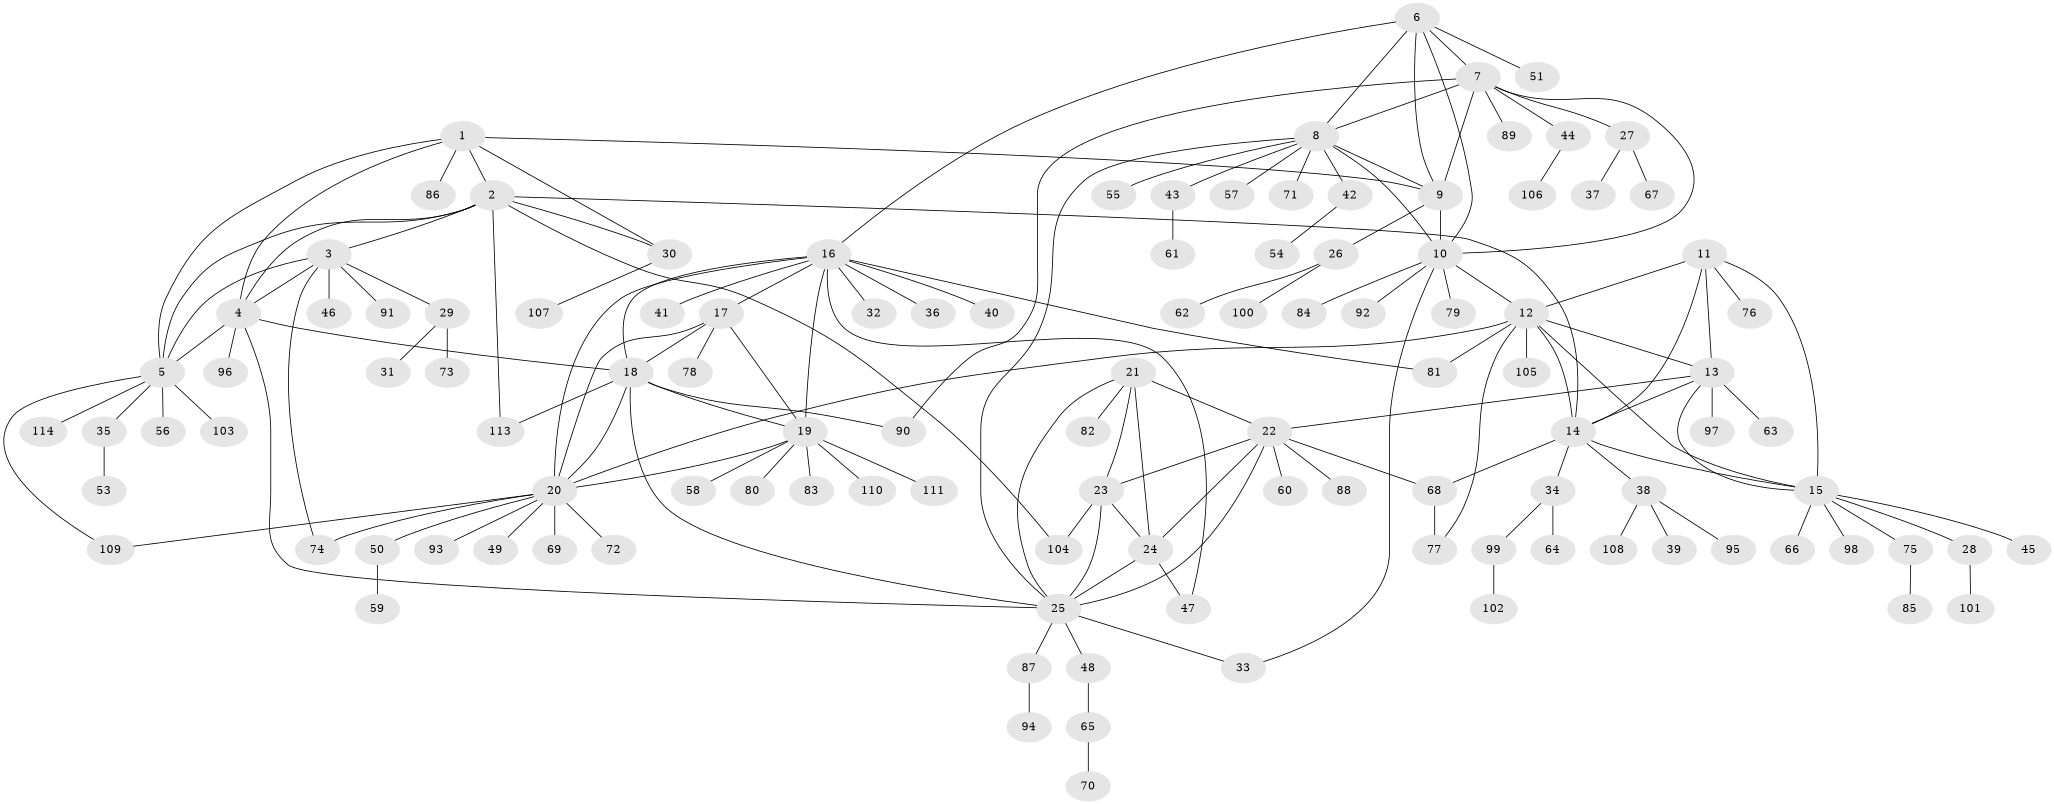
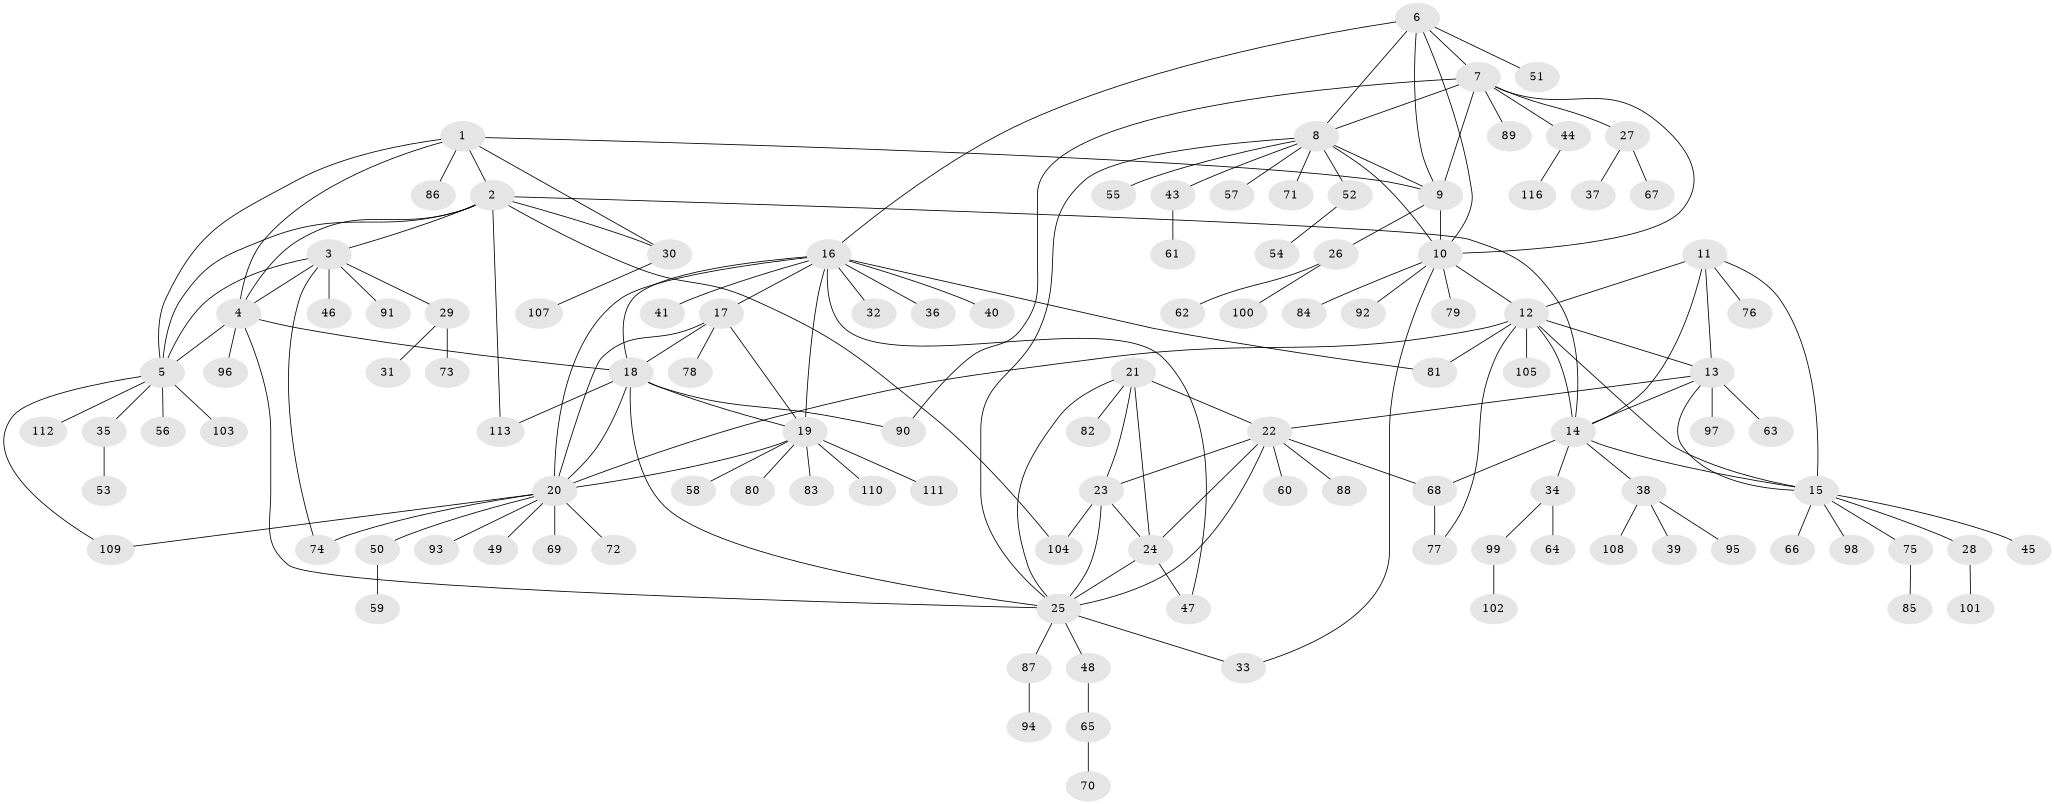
node "42": label "42" -> "52"
node "106": label "106" -> "116"
node "114": label "114" -> "112"
